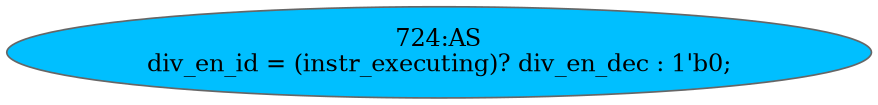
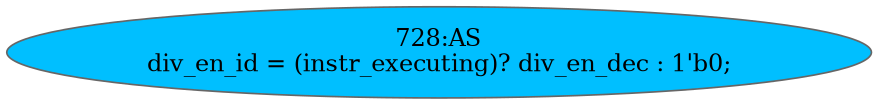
node "724:AS div_en_id = (instr_executing)? div_en_dec : 1'b0;": label "724:AS div_en_id = (instr_executing)? div_en_dec : 1'b0;" -> "728:AS div_en_id = (instr_executing)? div_en_dec : 1'b0;"
